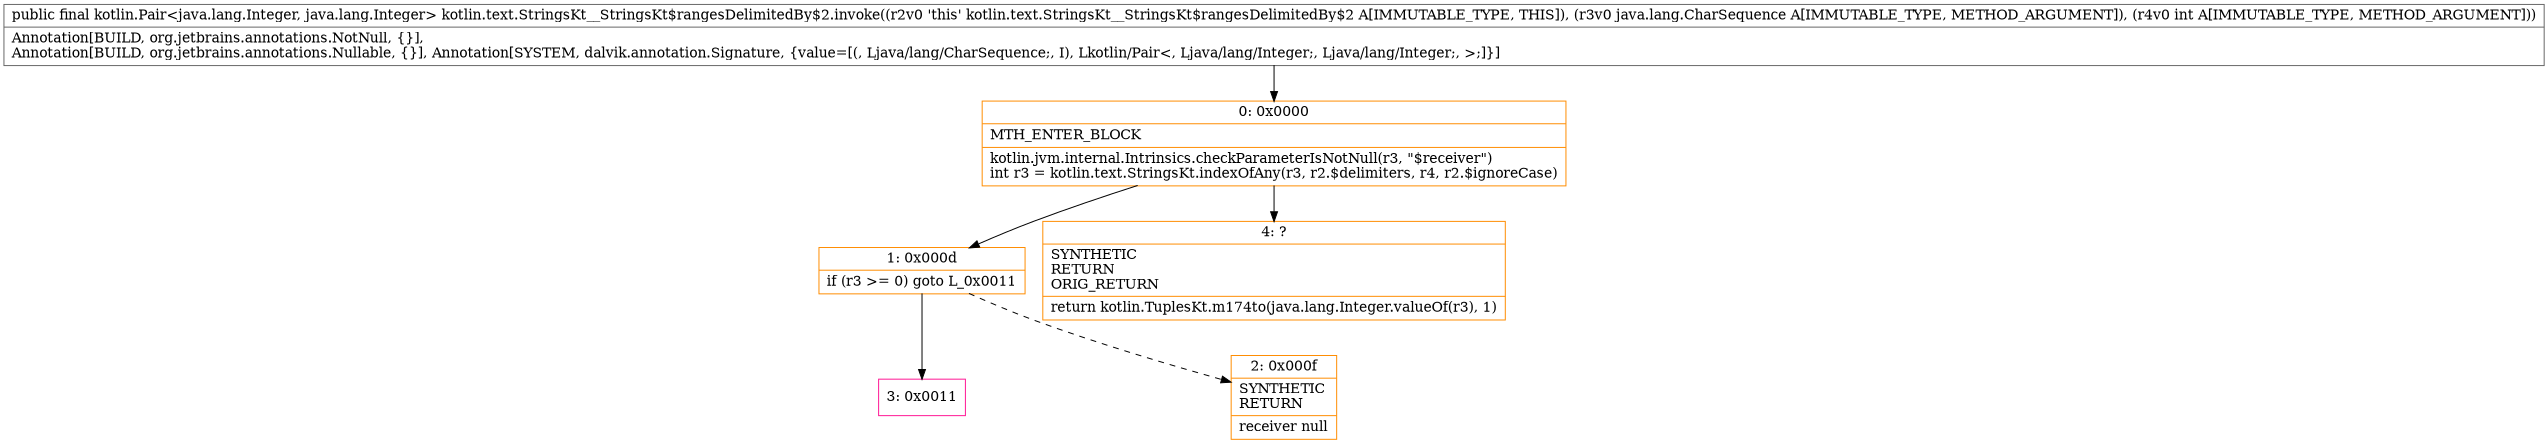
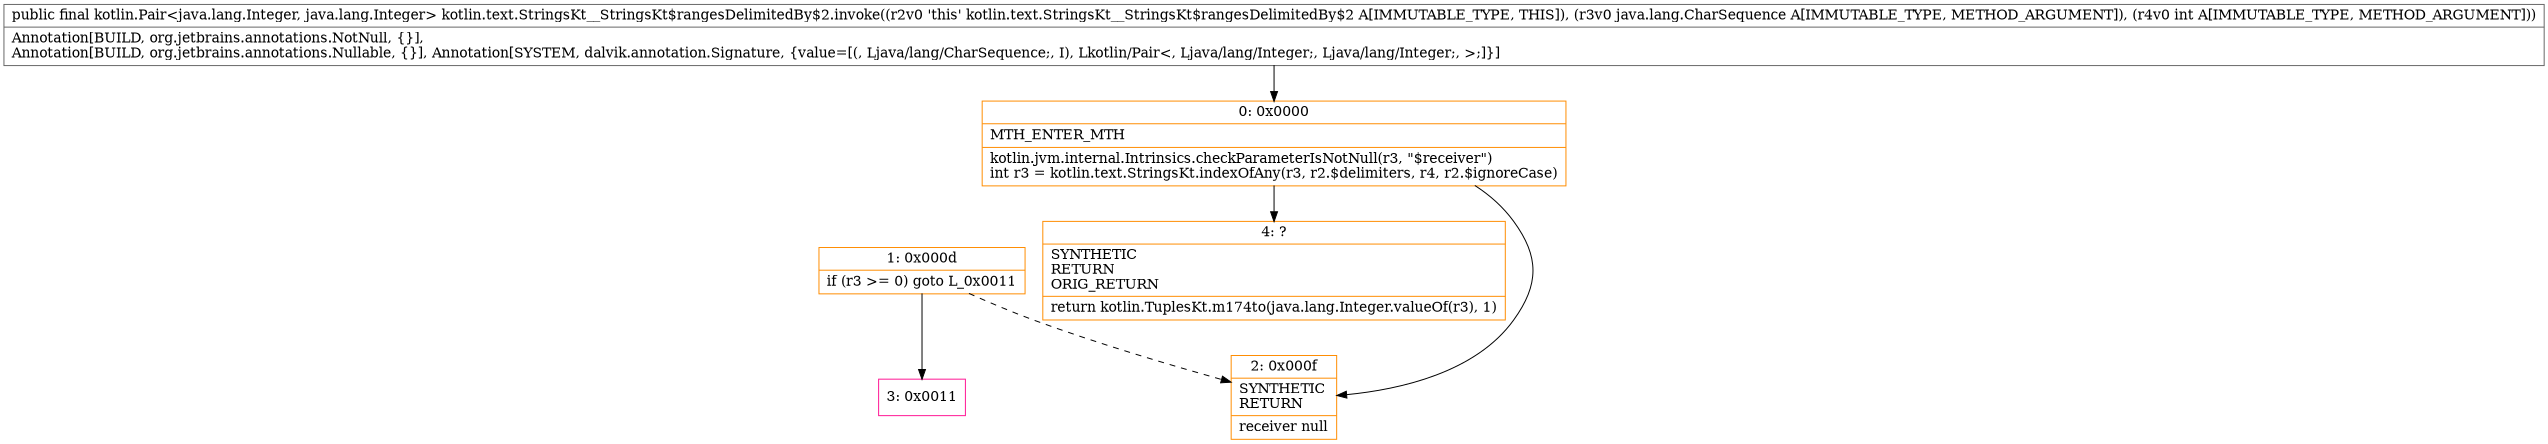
node "0: 0x0000": text "MTH_ENTER_BLOCK" -> "MTH_ENTER_MTH"
edge "0: 0x0000" -> "1: 0x000d": now "0: 0x0000" -> "2: 0x000f"
